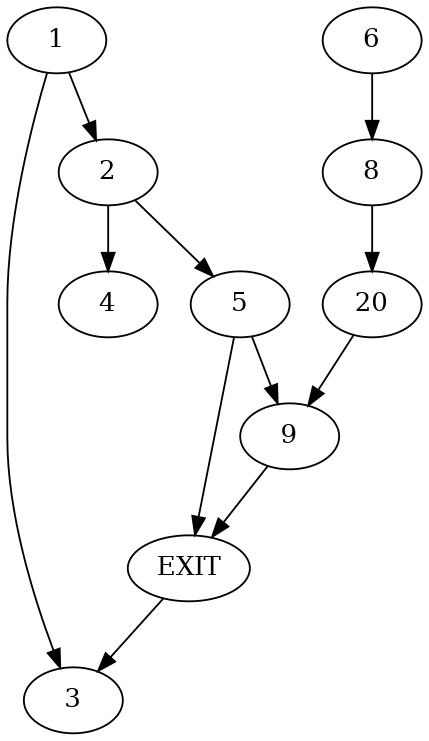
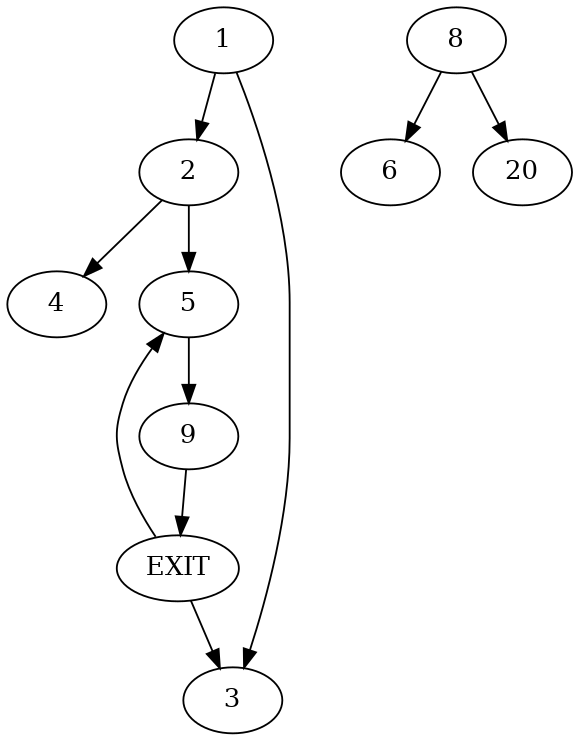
edge "6" -> "8": reversed
edge "20" -> "9": removed
edge "5" -> "EXIT": reversed
